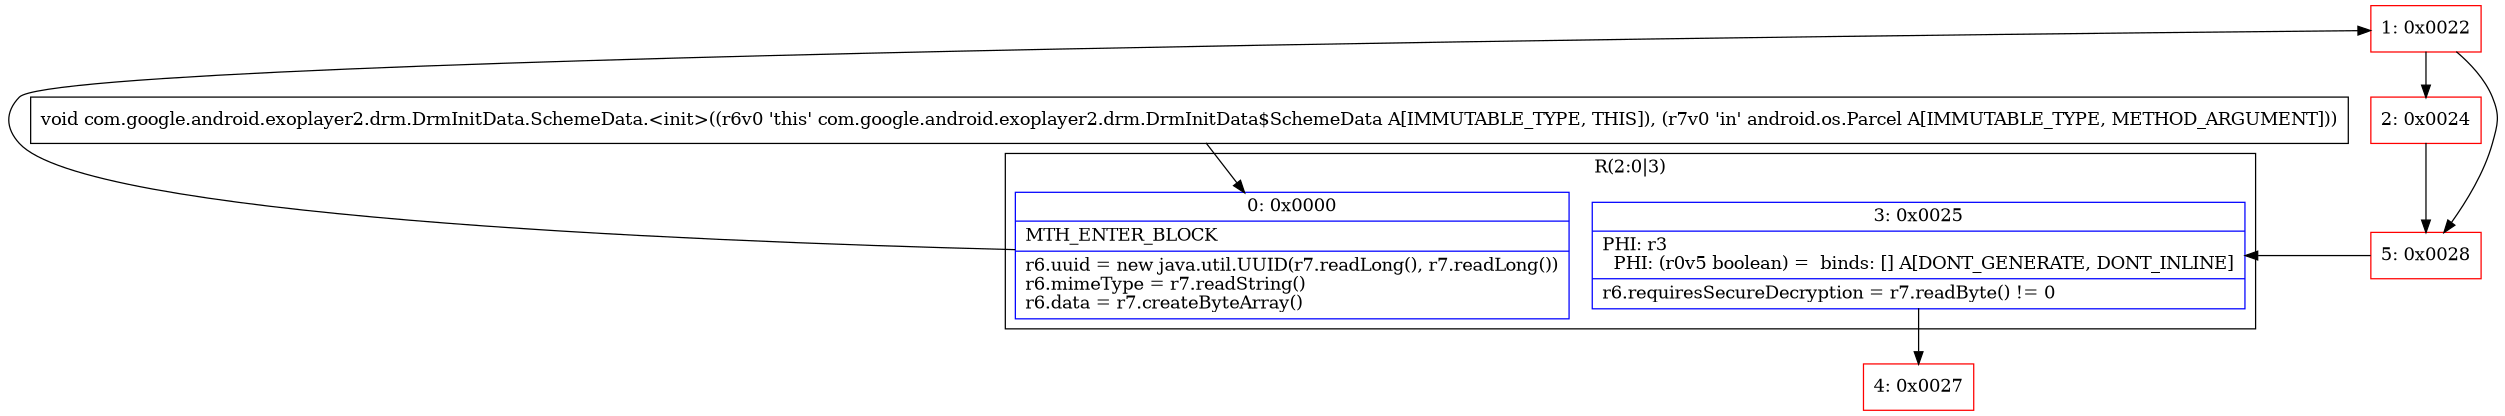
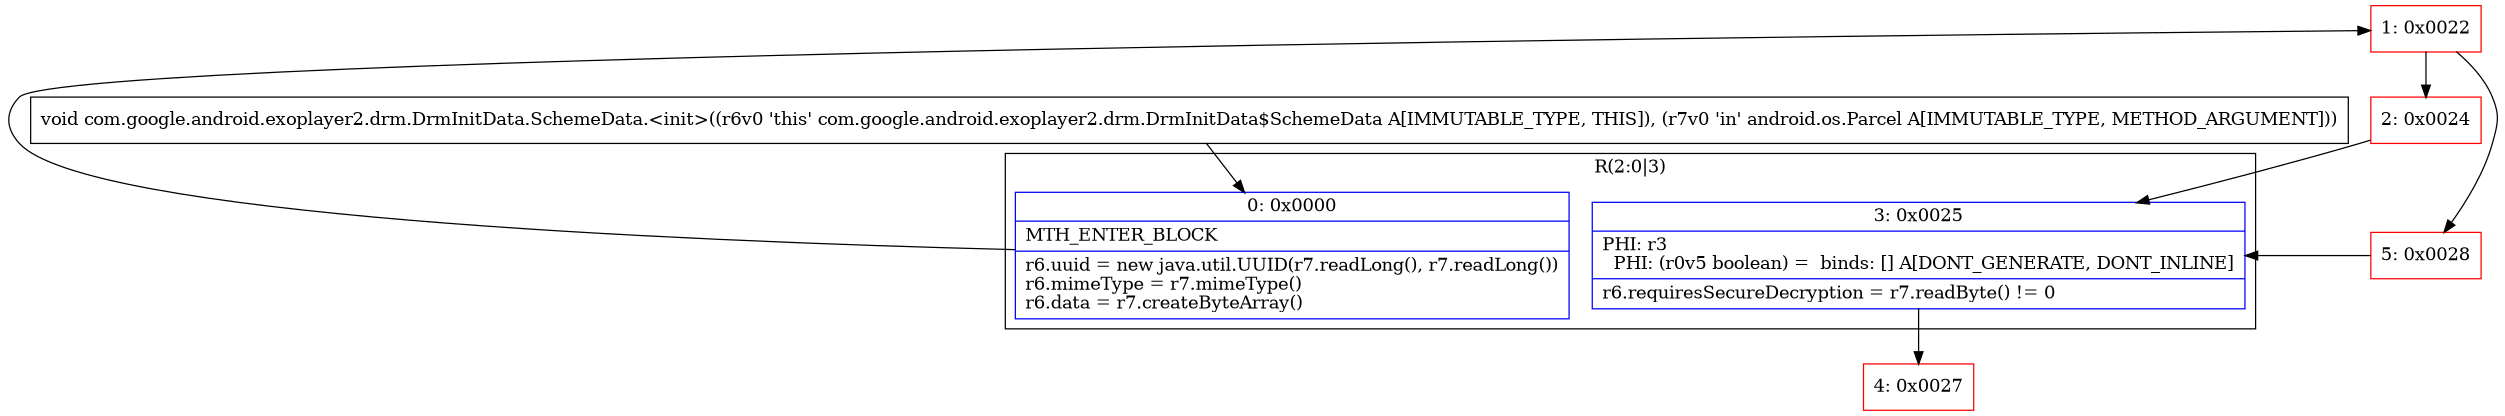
edge "2: 0x0024" -> "5: 0x0028": now "2: 0x0024" -> "3: 0x0025"
node "0: 0x0000": text "r6.mimeType = r7.readString()" -> "r6.mimeType = r7.mimeType()"
